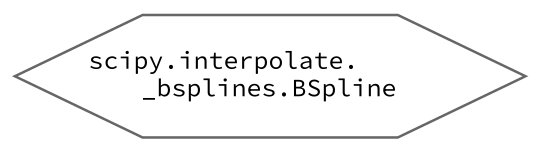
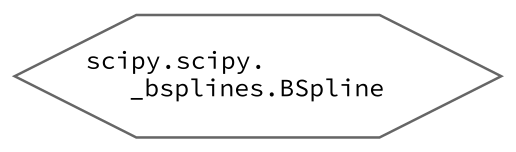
node "scipy.interpolate. _bsplines.BSpline": label "scipy.interpolate. _bsplines.BSpline" -> "scipy.scipy. _bsplines.BSpline"
